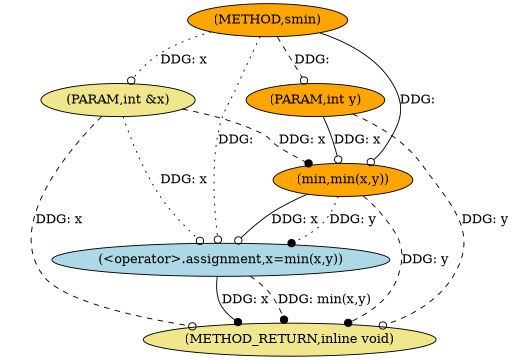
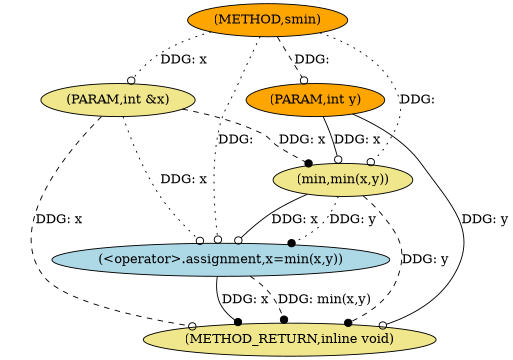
edge "(METHOD,smin)" -> "(min,min(x,y))": style solid -> dotted
node "(min,min(x,y))": fillcolor orange -> khaki
edge "(PARAM,int y)" -> "(METHOD_RETURN,inline void)": style dashed -> solid
